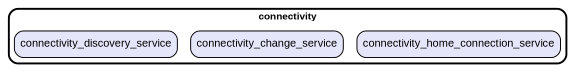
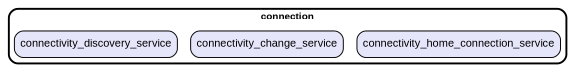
cluster "connectivity": label "connectivity" -> "connection"
